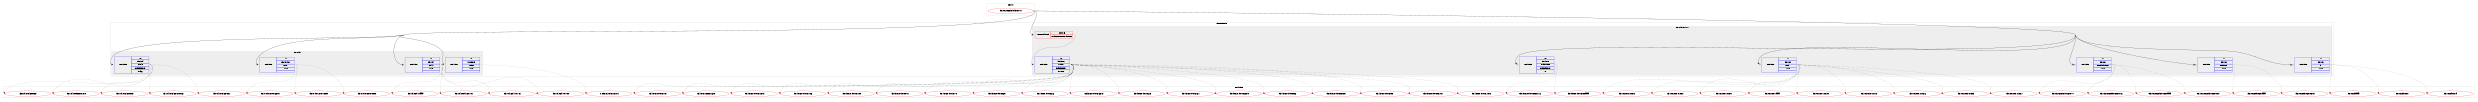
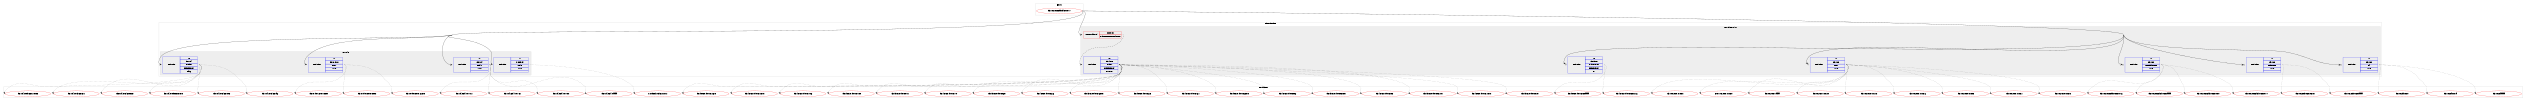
node "dev-util/cmake-3.9.6": added
node "dev-util/positive-0.7.14": label "dev-util/positive-0.7.14" -> "dev-util/catkin-0.7.14"
node "dev-lang/msgs-3.4.6-r1": label "dev-lang/msgs-3.4.6-r1" -> "dev-lang/python-3.4.6-r1"
node "use-lang/python-3.6.5-r1": label "use-lang/python-3.6.5-r1" -> "dev-lang/python-3.6.5-r1"
node "dev-ros/rospy-1.13.0": label "dev-ros/rospy-1.13.0" -> "empy-ros/rospy-1.13.0"
